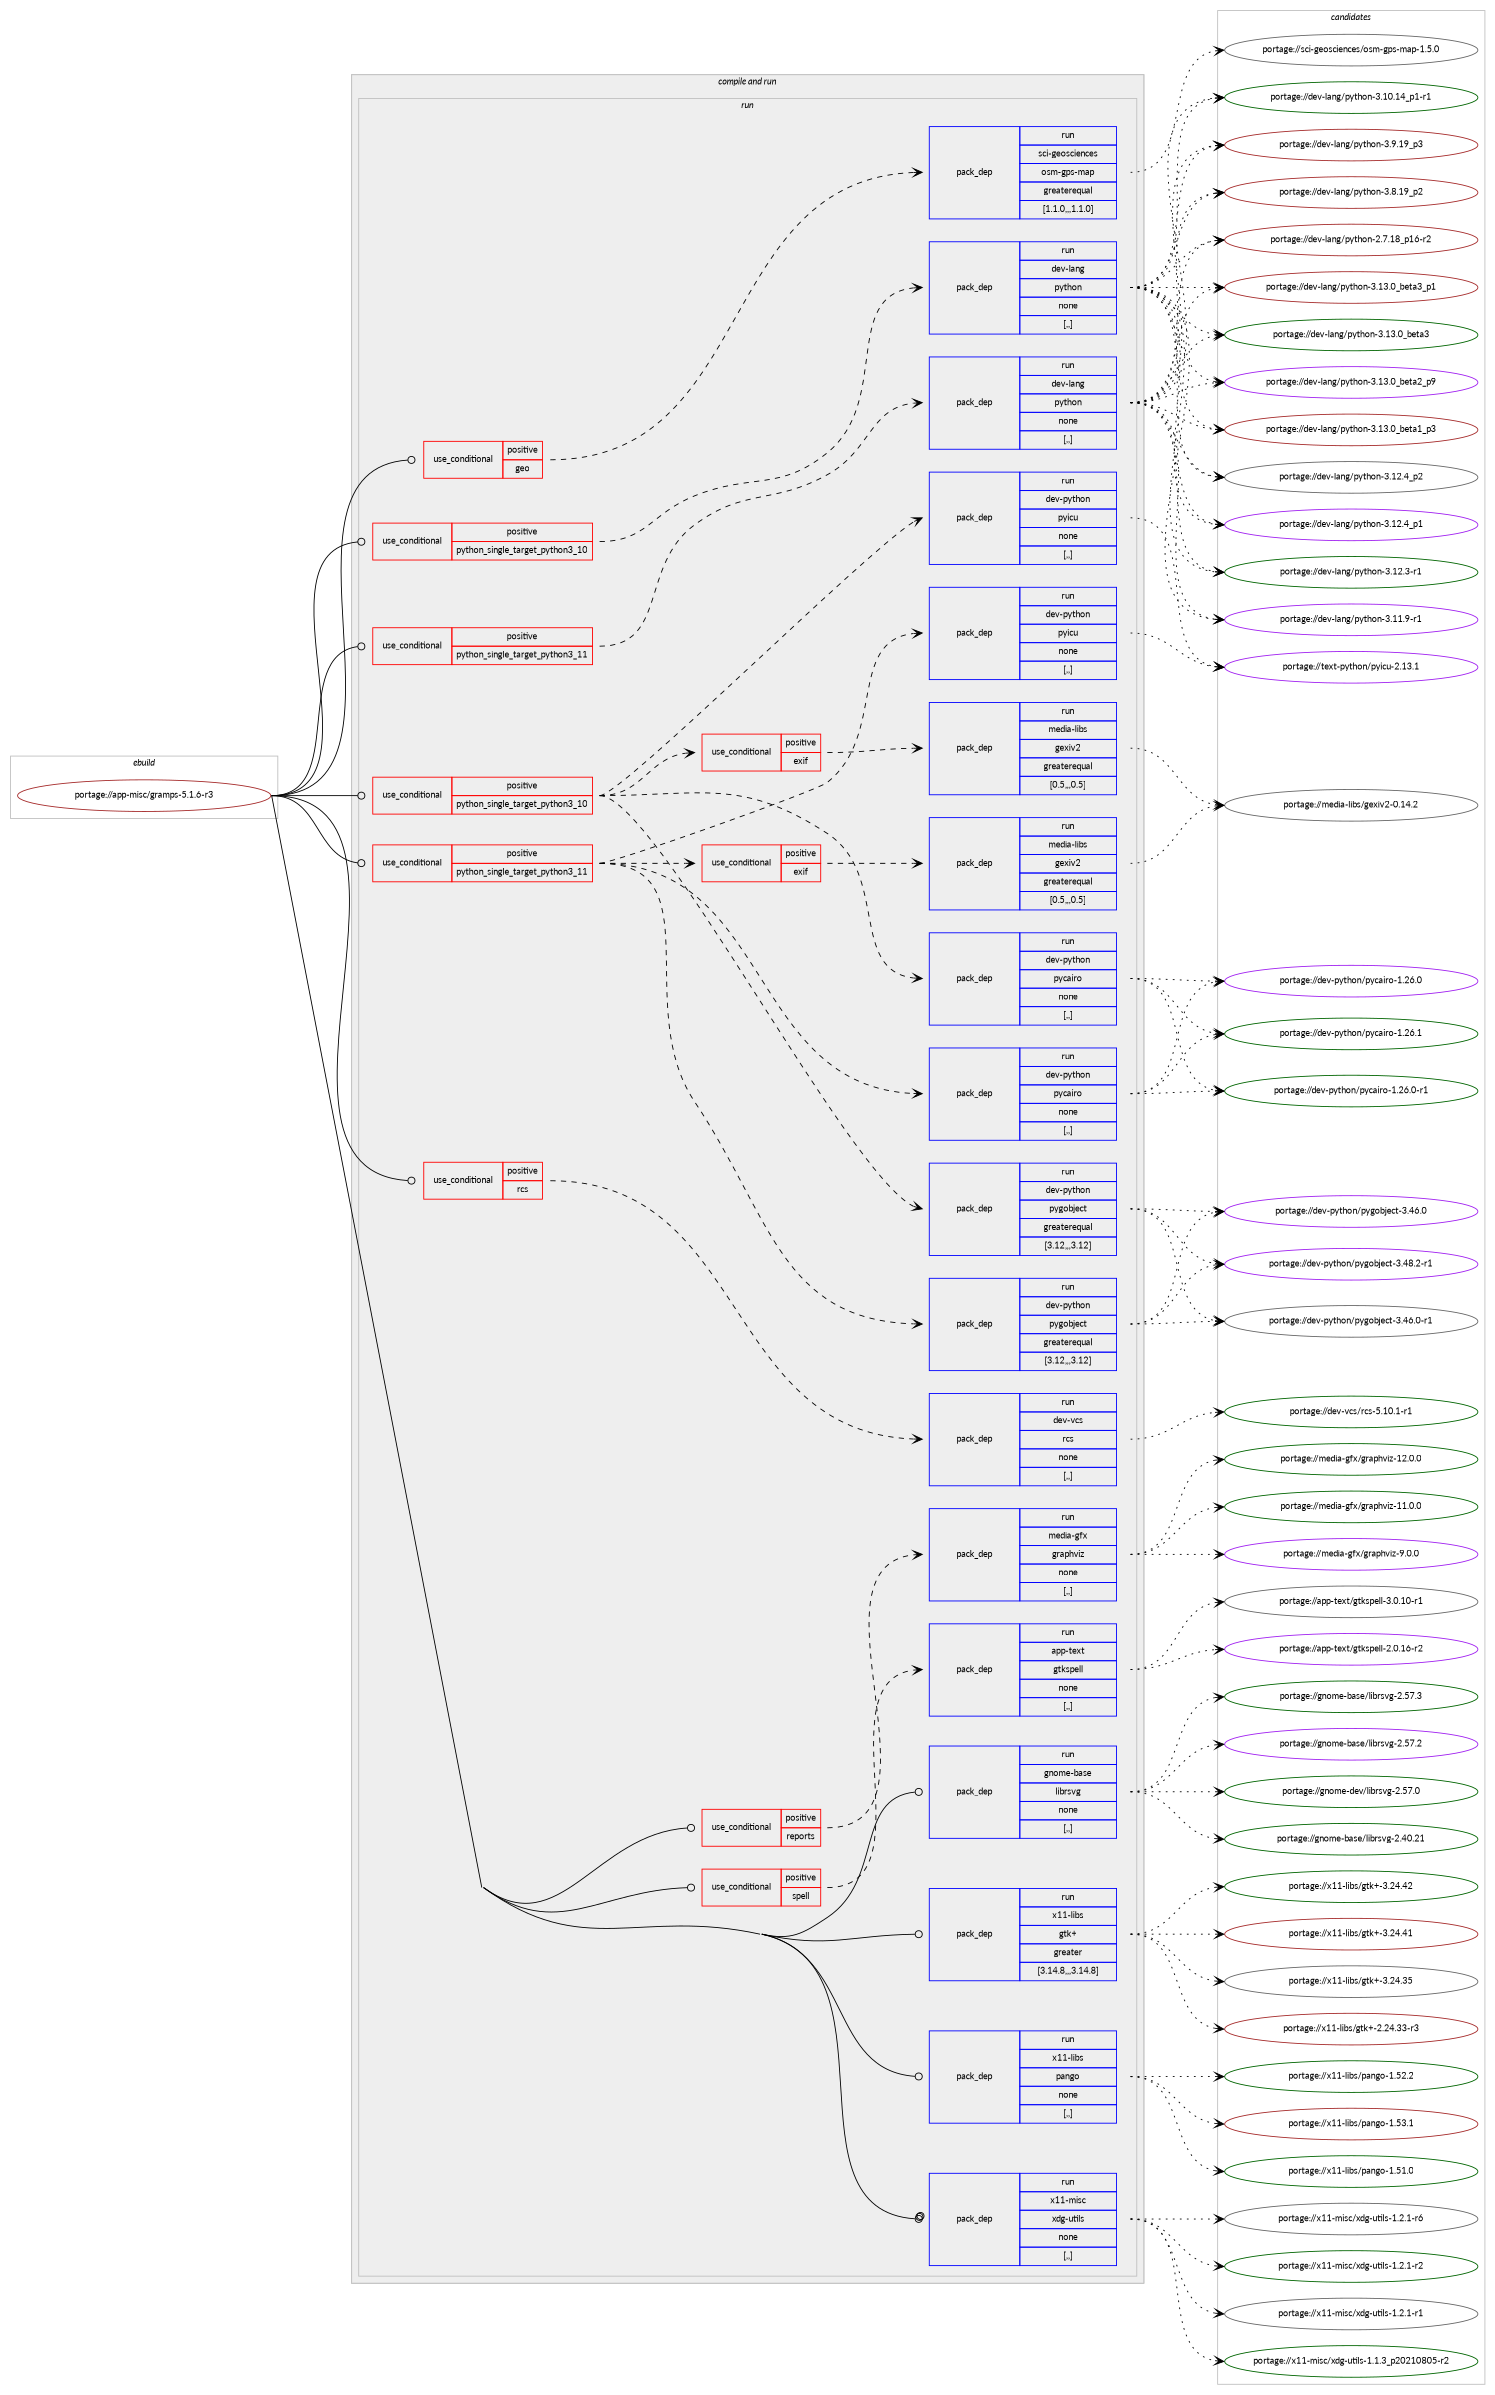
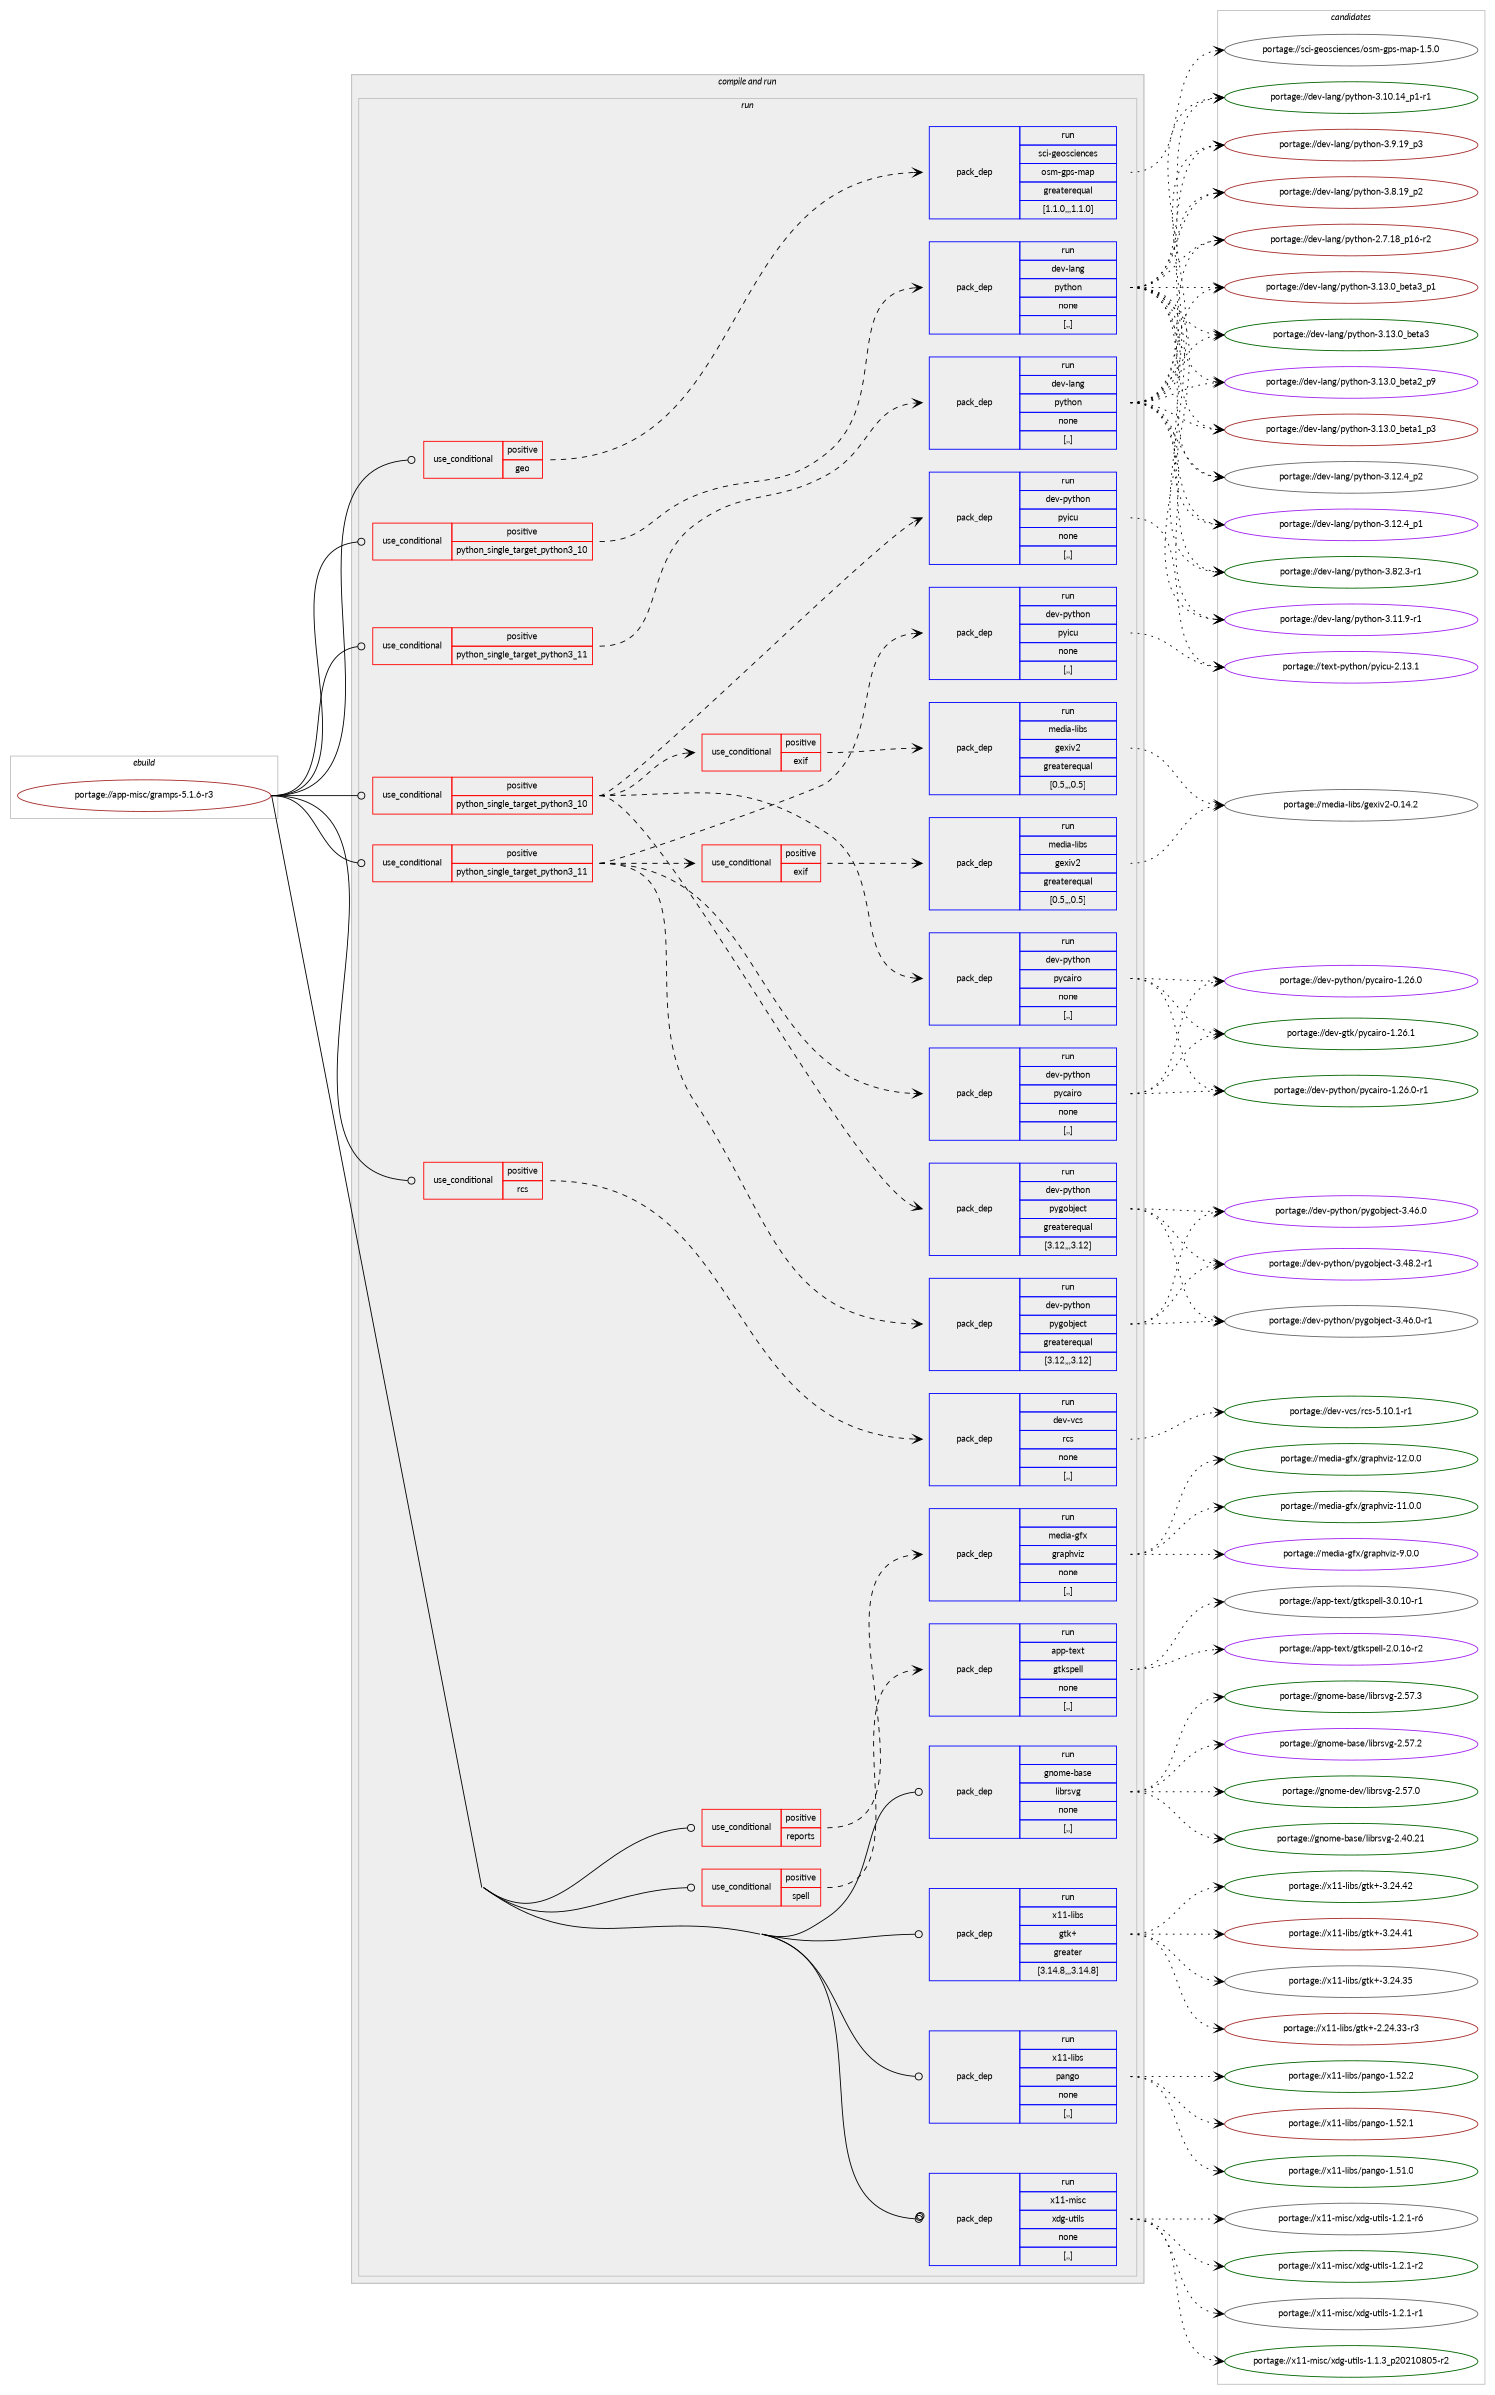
node "portage://dev-lang/python-3.12.3-r1": label "portage://dev-lang/python-3.12.3-r1" -> "portage://dev-lang/python-3.82.3-r1"
node "portage://dev-python/pycairo-1.26.1": label "portage://dev-python/pycairo-1.26.1" -> "portage://dev-gtk/pycairo-1.26.1"
node "portage://x11-libs/pango-1.53.1": label "portage://x11-libs/pango-1.53.1" -> "portage://x11-libs/pango-1.52.1"
